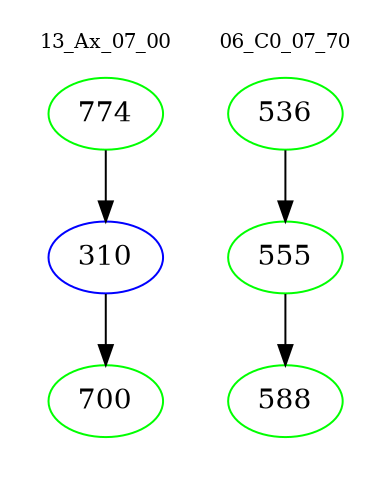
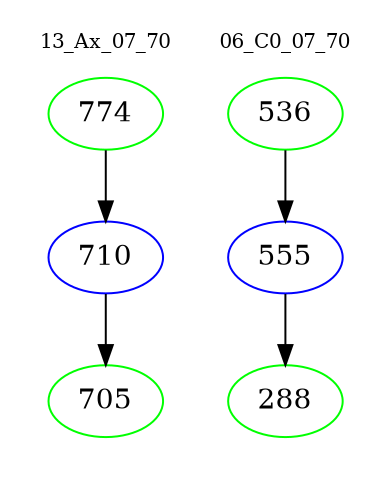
cluster "13_Ax_07_00": label "13_Ax_07_00" -> "13_Ax_07_70"
node "310": label "310" -> "710"
node "555": color green -> blue
node "700": label "700" -> "705"
node "588": label "588" -> "288"
